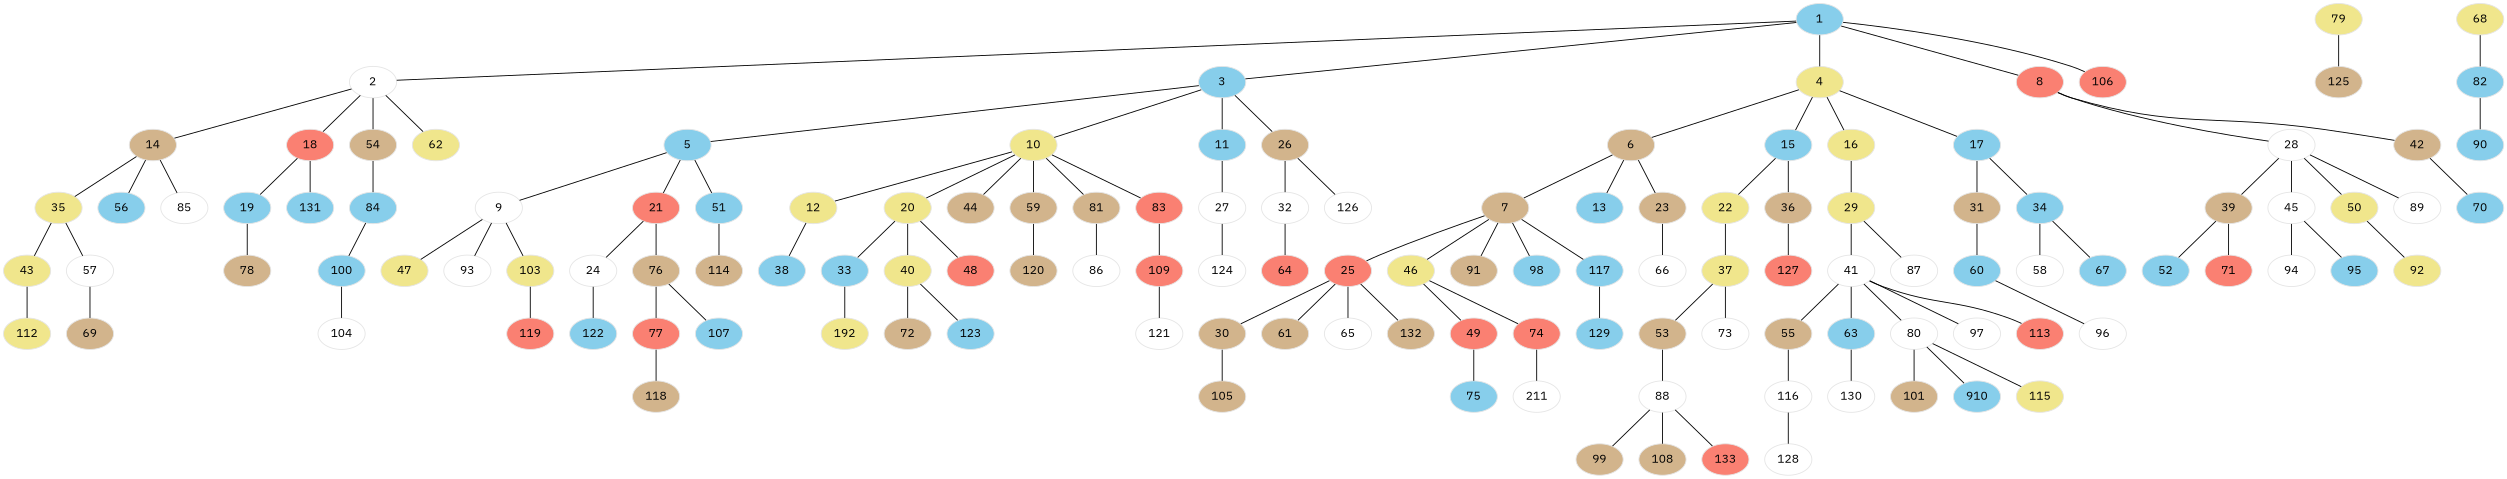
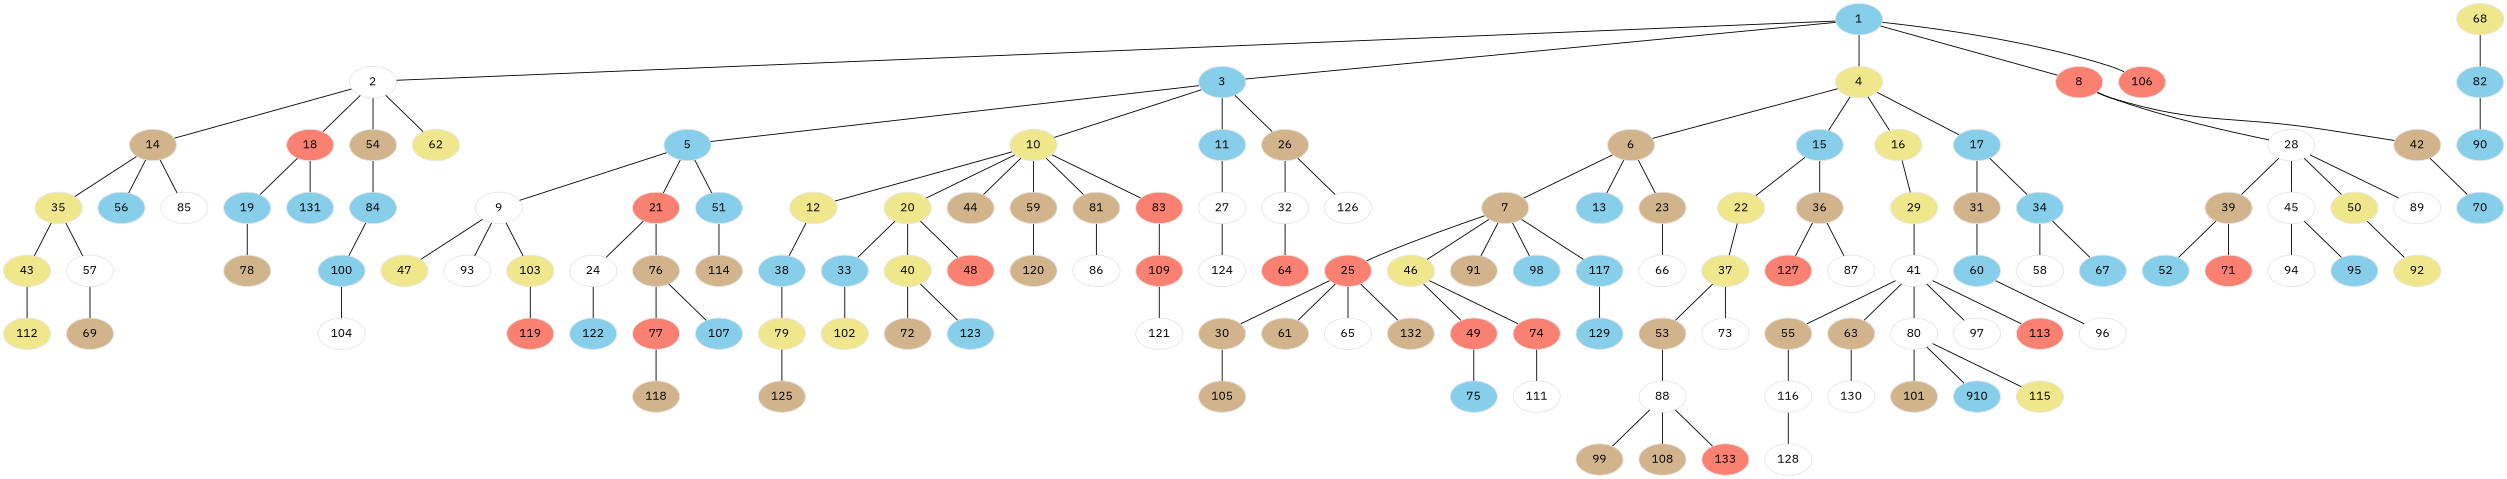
edge "29" -- "87": now "36" -- "87"
edge "38" -- "79": added
node "192": label "192" -> "102"
node "63": fillcolor skyblue -> tan
node "211": label "211" -> "111"
